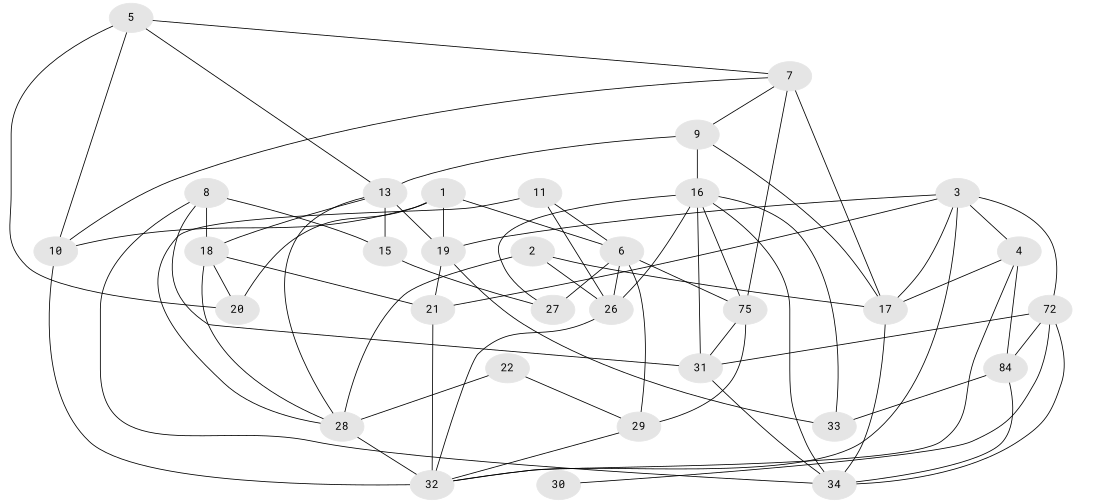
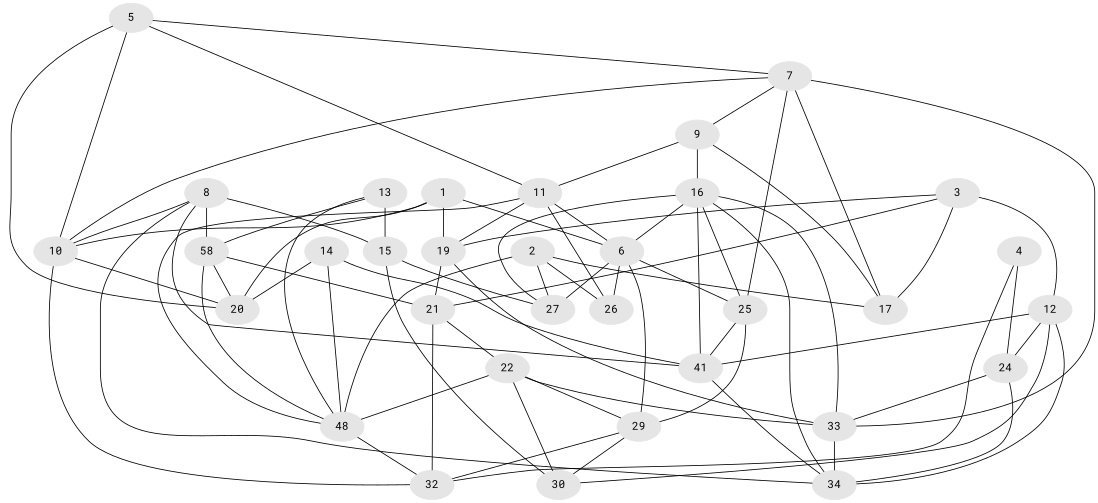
edge "5" -- "13": now "5" -- "11"
edge "9" -- "13": now "9" -- "11"
edge "8" -- "10": added
edge "13" -- "19": now "11" -- "19"
edge "3" -- "4": removed
edge "7" -- "33": added
node "18": label "18" -> "58"
node "14": added
edge "16" -- "26": now "16" -- "6"
edge "2" -- "27": added
edge "4" -- "17": removed
edge "10" -- "20": added
node "75": label "75" -> "25"
node "72": label "72" -> "12"
edge "21" -- "22": added
edge "26" -- "32": removed
node "31": label "31" -> "41"
node "84": label "84" -> "24"
edge "15" -- "30": added
edge "17" -- "34": now "33" -- "34"
edge "22" -- "33": added
node "28": label "28" -> "48"
edge "22" -- "30": added
edge "3" -- "32": removed
edge "29" -- "30": added
